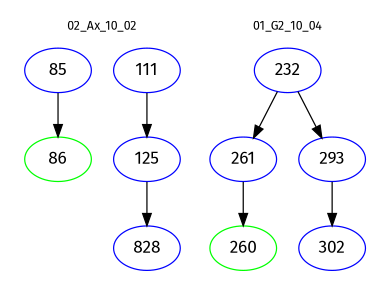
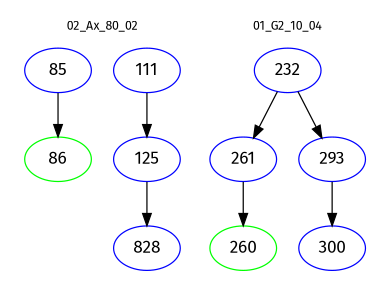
cluster "02_Ax_10_02": label "02_Ax_10_02" -> "02_Ax_80_02"
node "302": label "302" -> "300"
